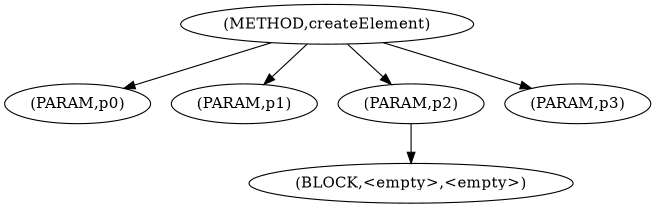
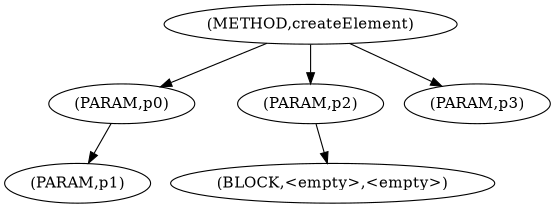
edge "(METHOD,createElement)" -> "(PARAM,p1)": now "(PARAM,p0)" -> "(PARAM,p1)"
